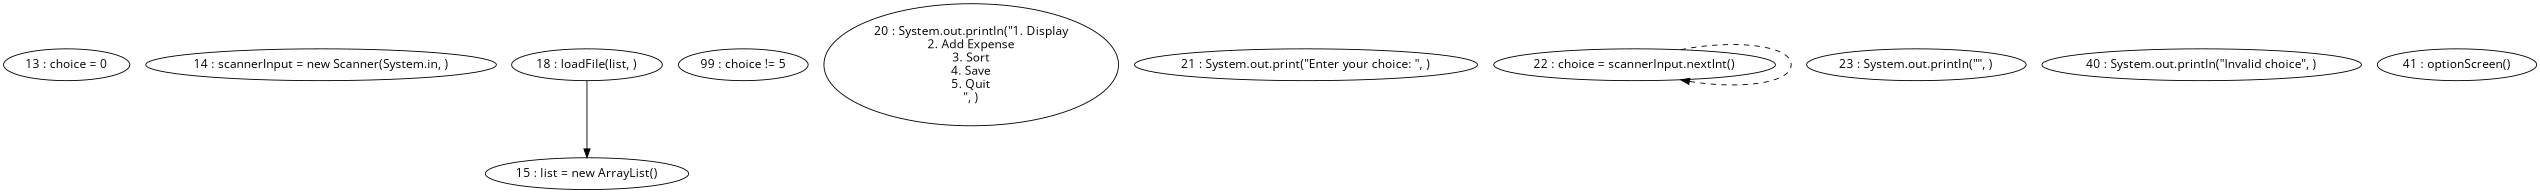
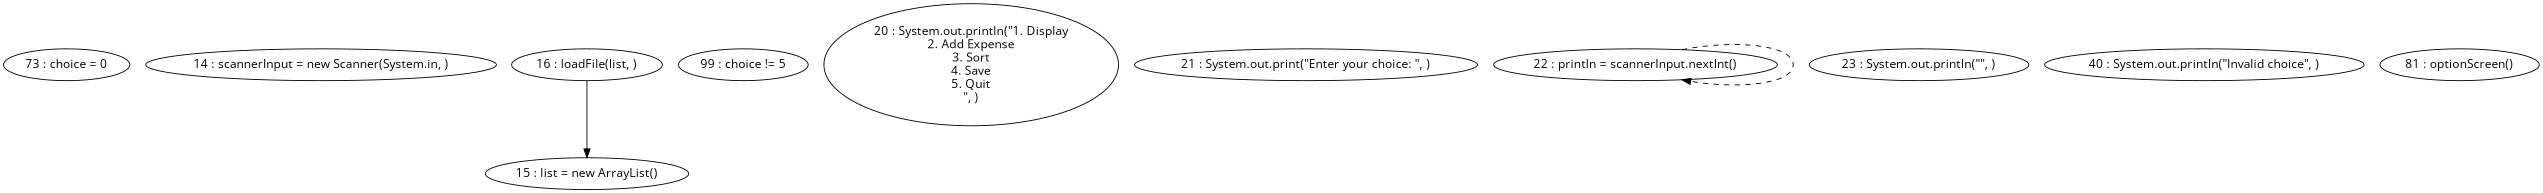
node "13 : choice = 0": label "13 : choice = 0" -> "73 : choice = 0"
node "18 : loadFile(list, )": label "18 : loadFile(list, )" -> "16 : loadFile(list, )"
node "22 : choice = scannerInput.nextInt()": label "22 : choice = scannerInput.nextInt()" -> "22 : println = scannerInput.nextInt()"
node "41 : optionScreen()": label "41 : optionScreen()" -> "81 : optionScreen()"
